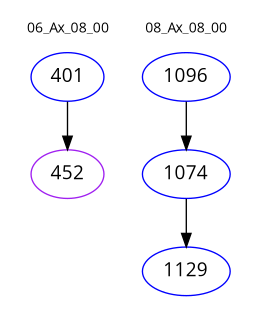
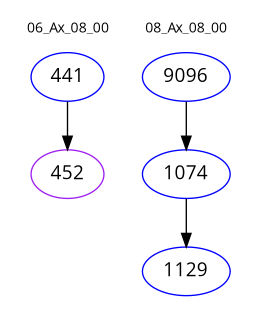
node "401": label "401" -> "441"
node "1096": label "1096" -> "9096"
